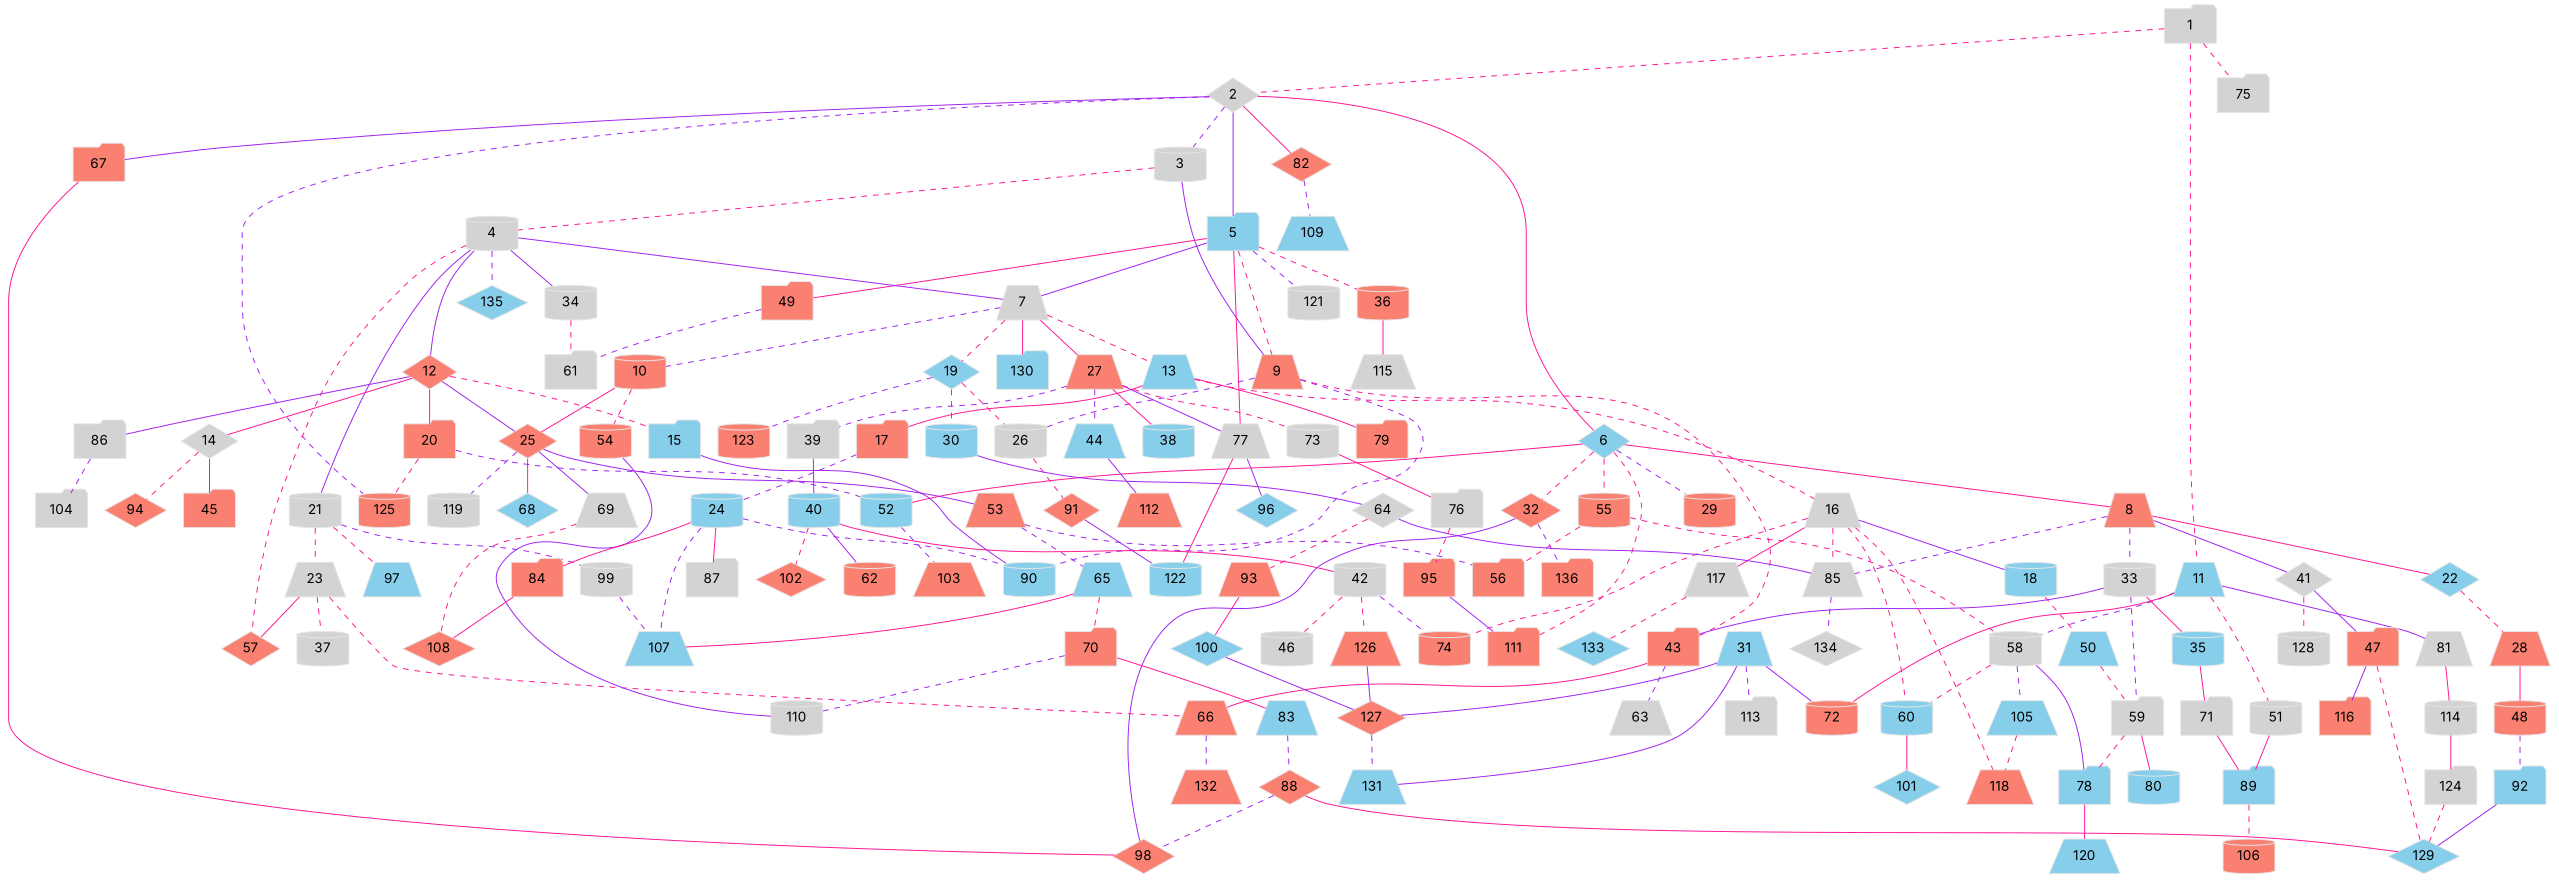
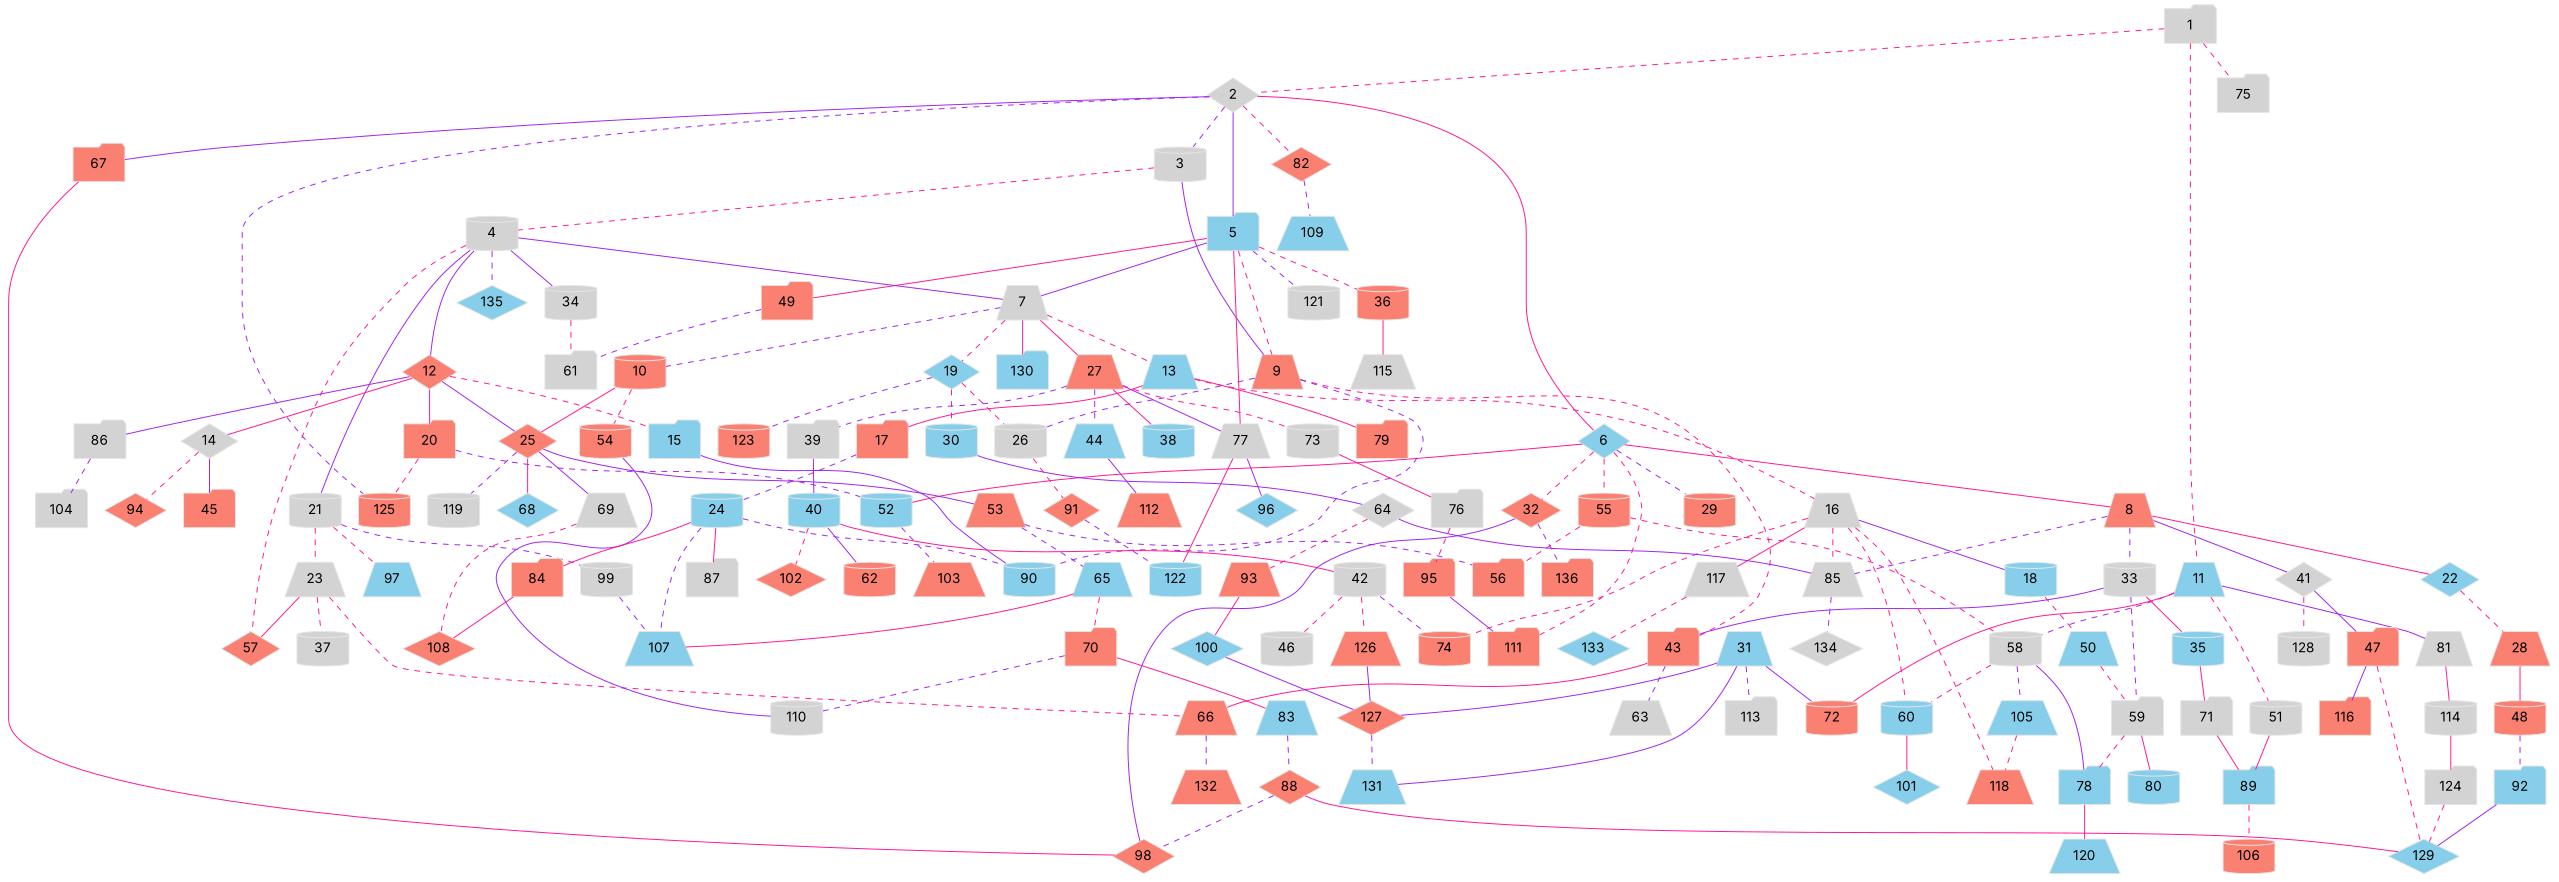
edge "2" -- "82": style solid -> dashed
edge "91" -- "122": style solid -> dashed
